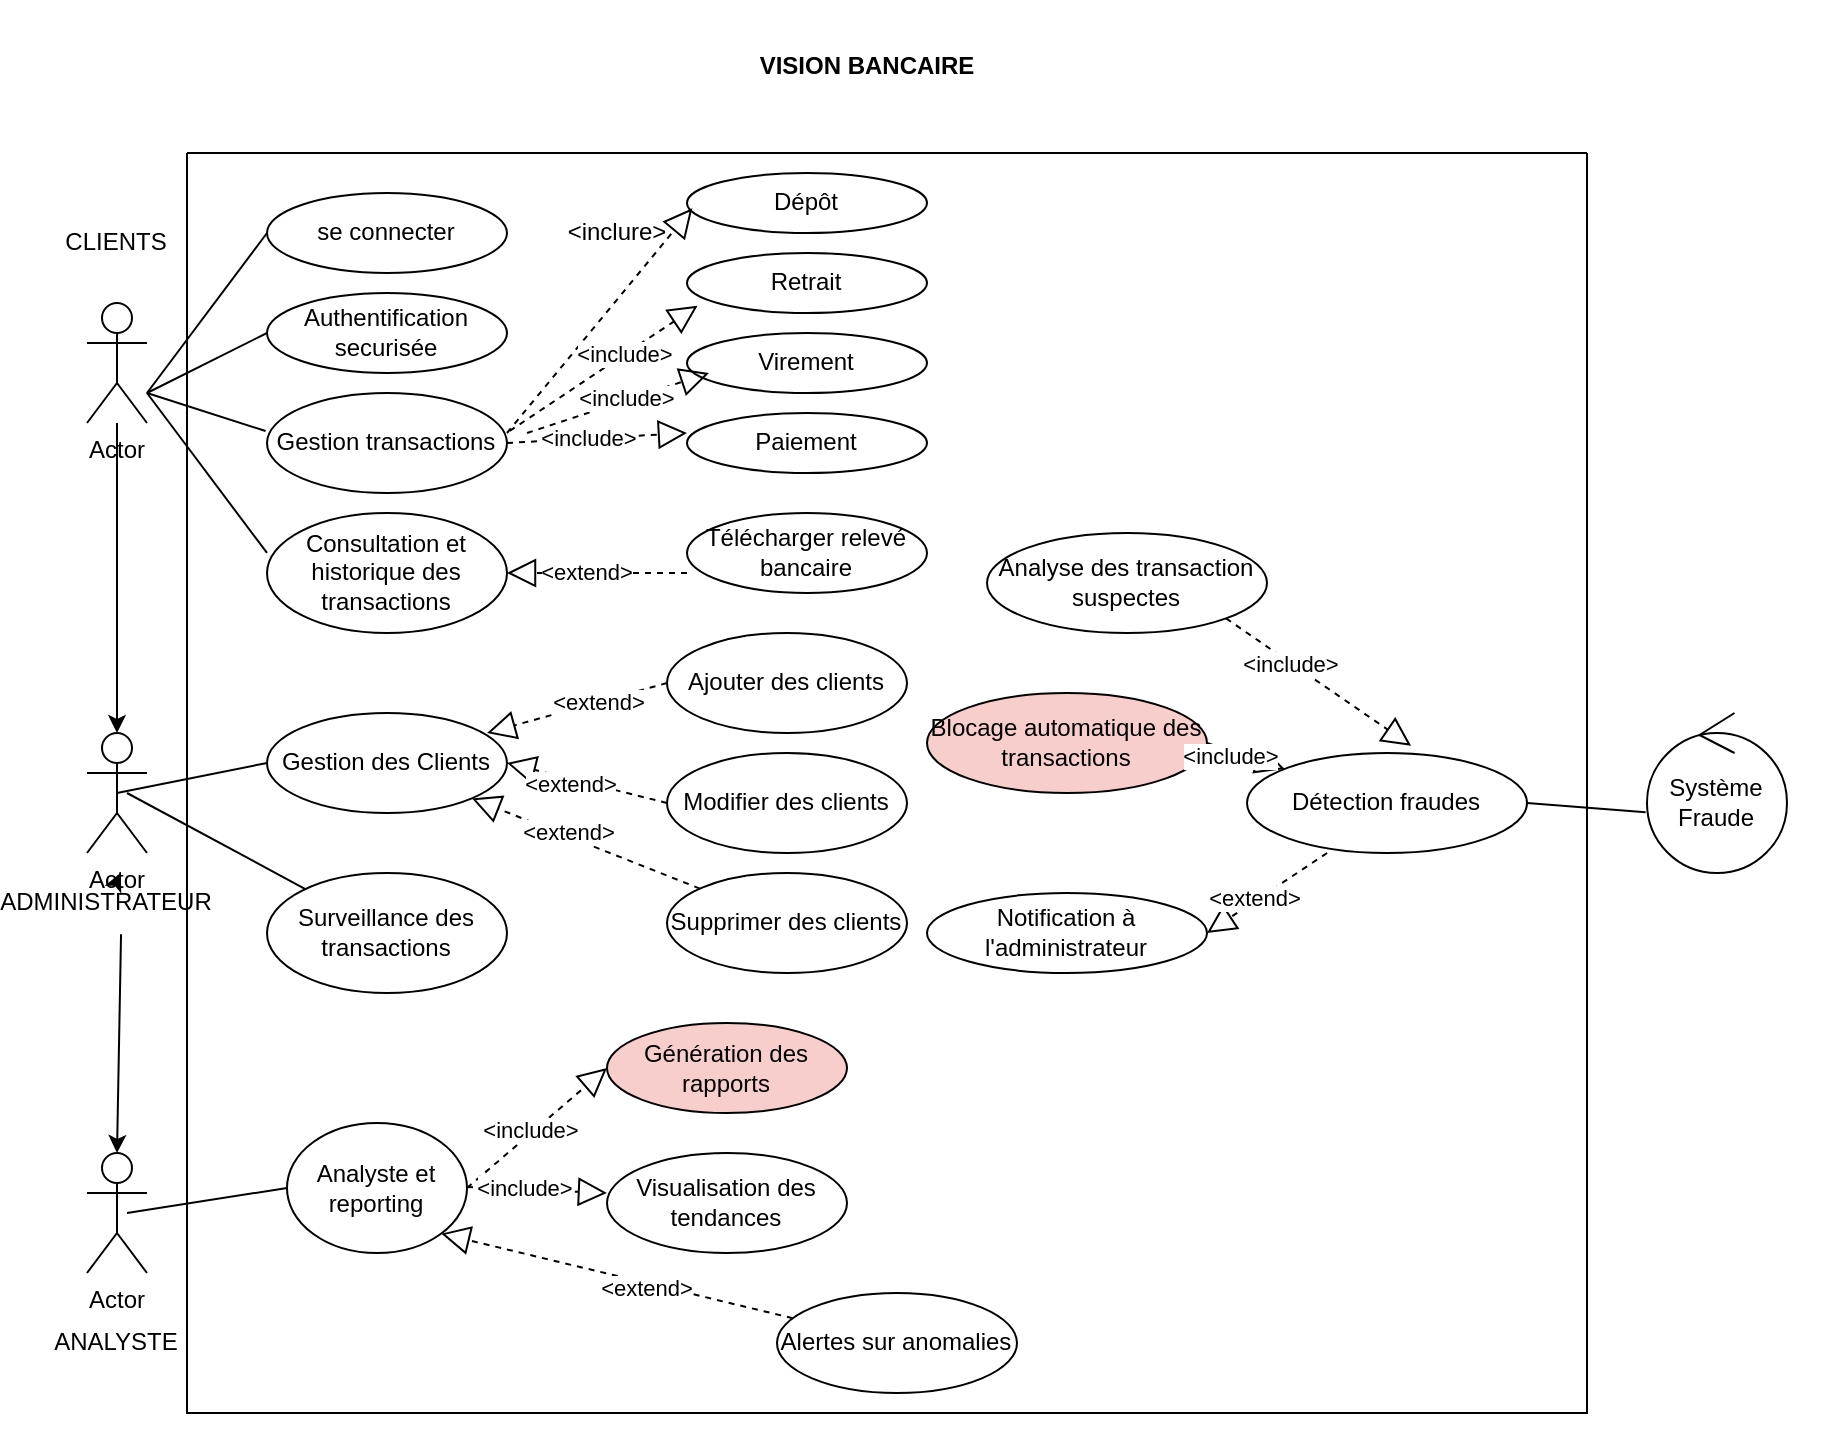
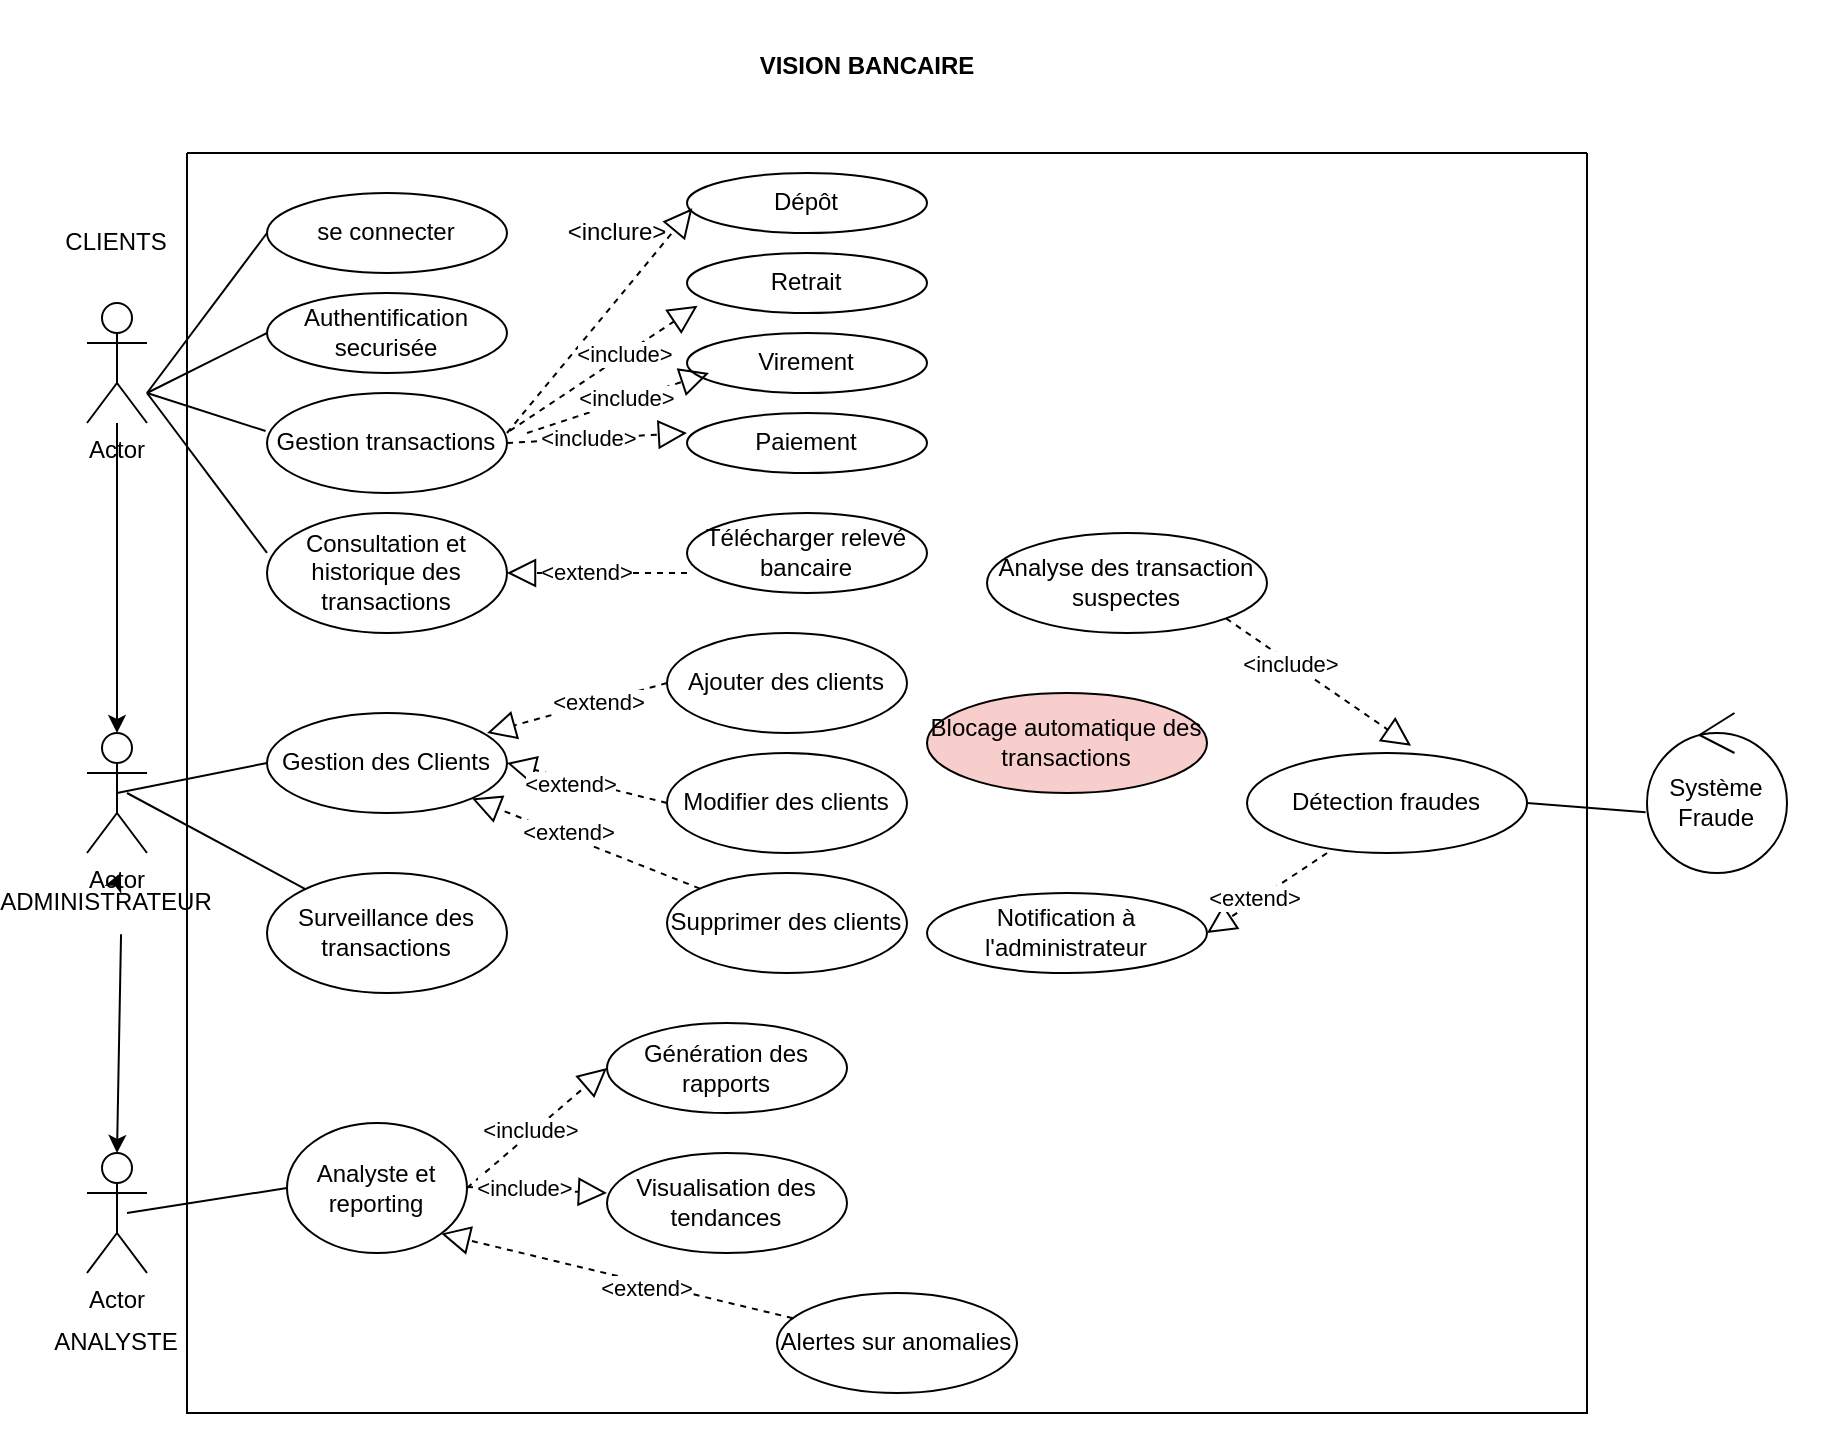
edge "Blocage automatique des transactions" -> "Détection fraudes": removed, label "<include>"
node "Génération des rapports": fillcolor #f8cecc -> #ffffff
